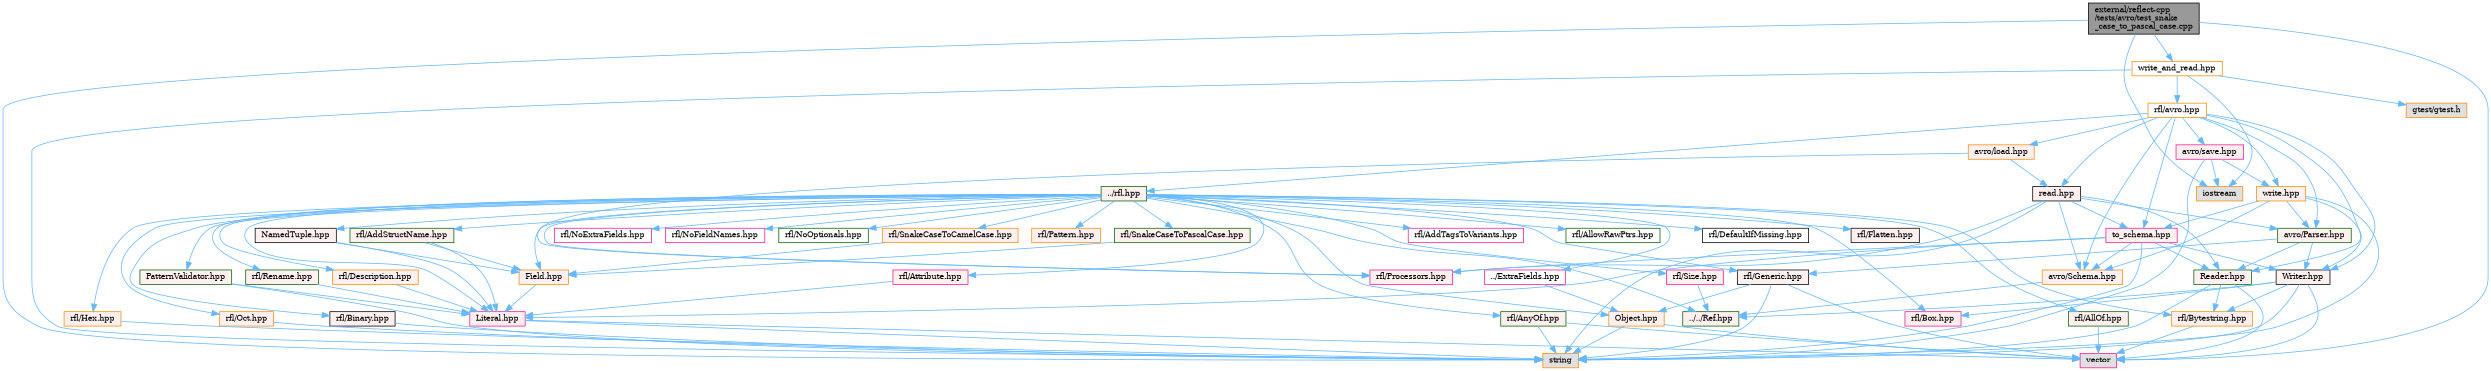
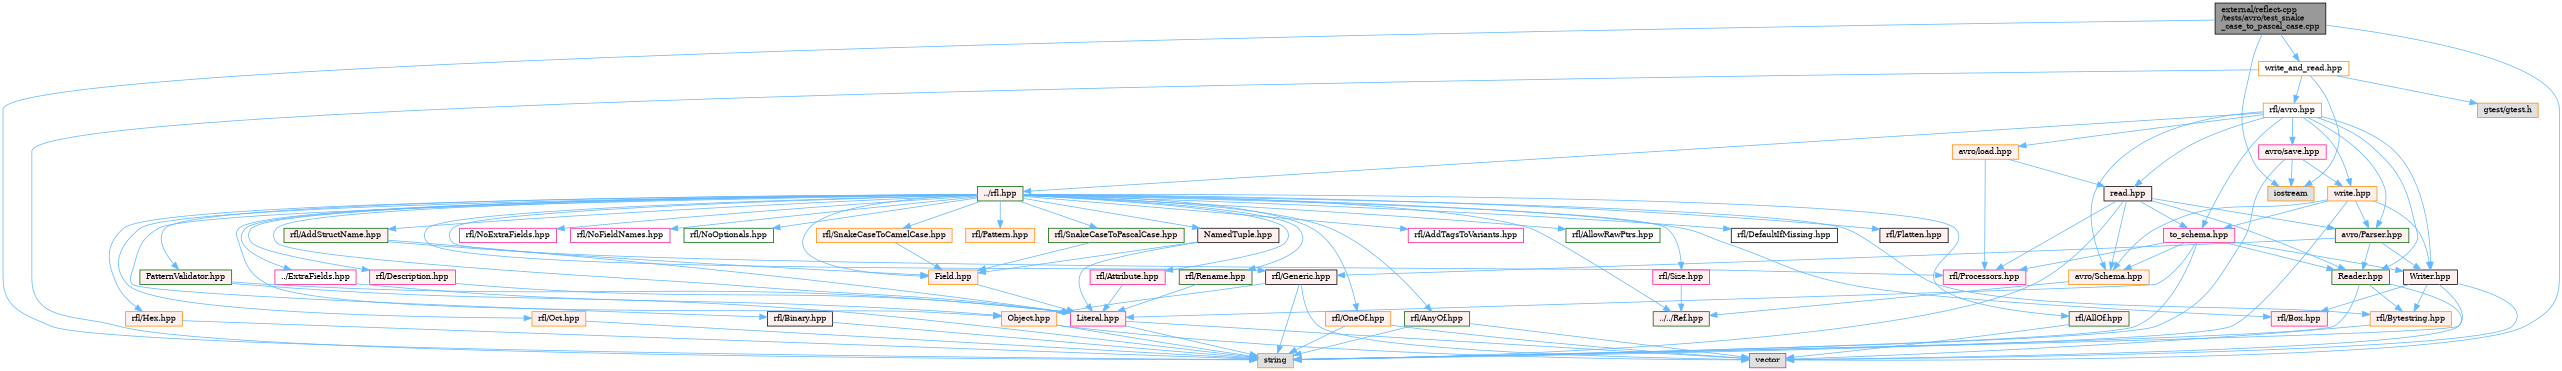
node "rfl/Description.hpp": color darkorange -> deeppink
edge "Writer.hpp" -> "../../Ref.hpp": removed
node "rfl/OneOf.hpp": added
